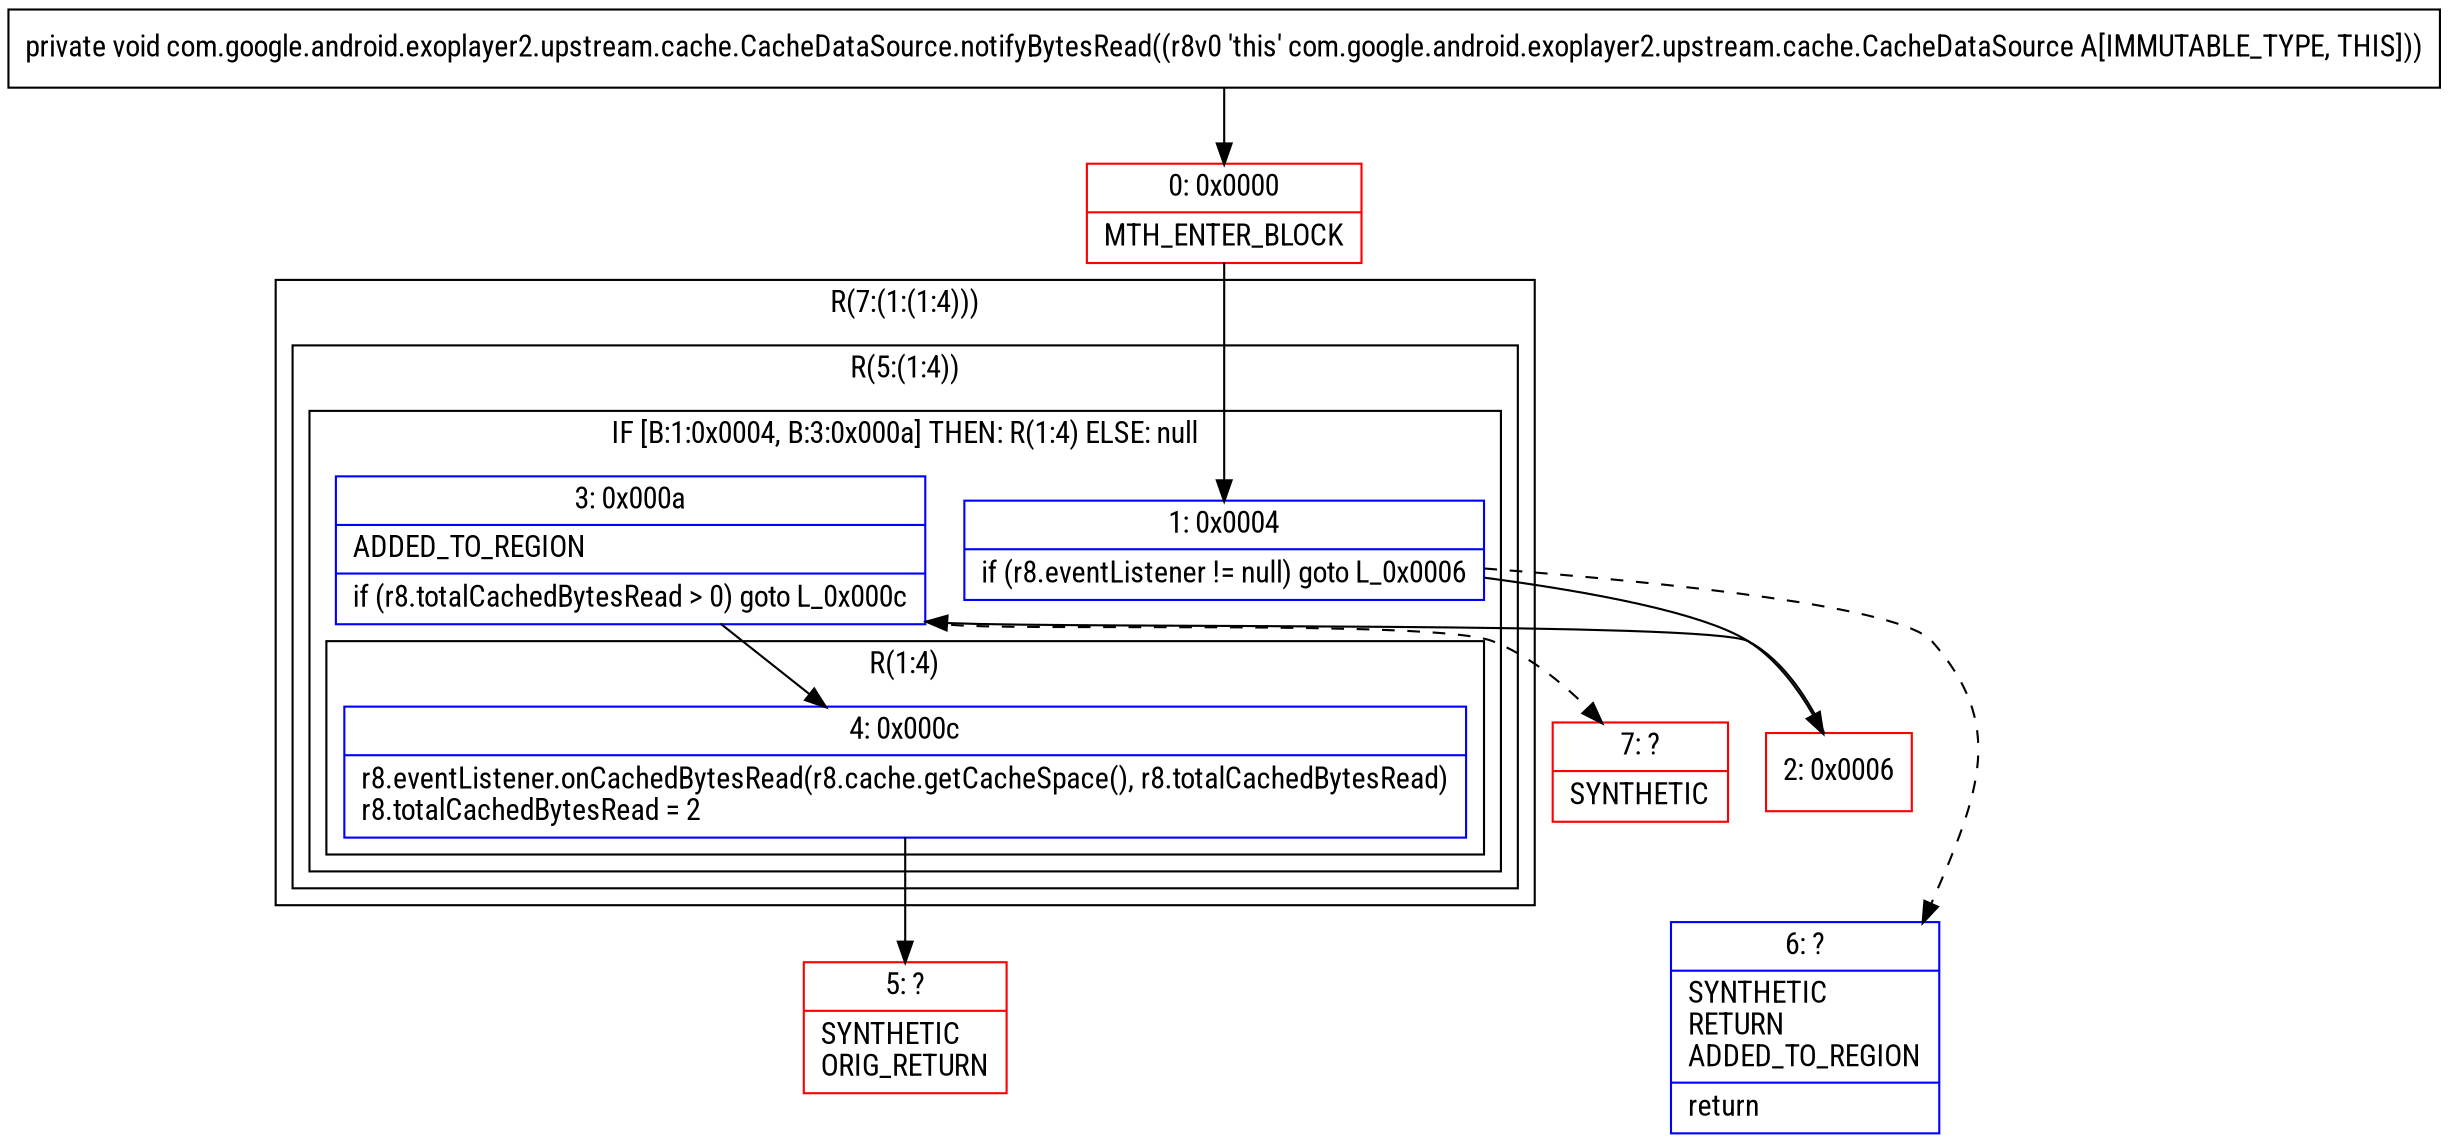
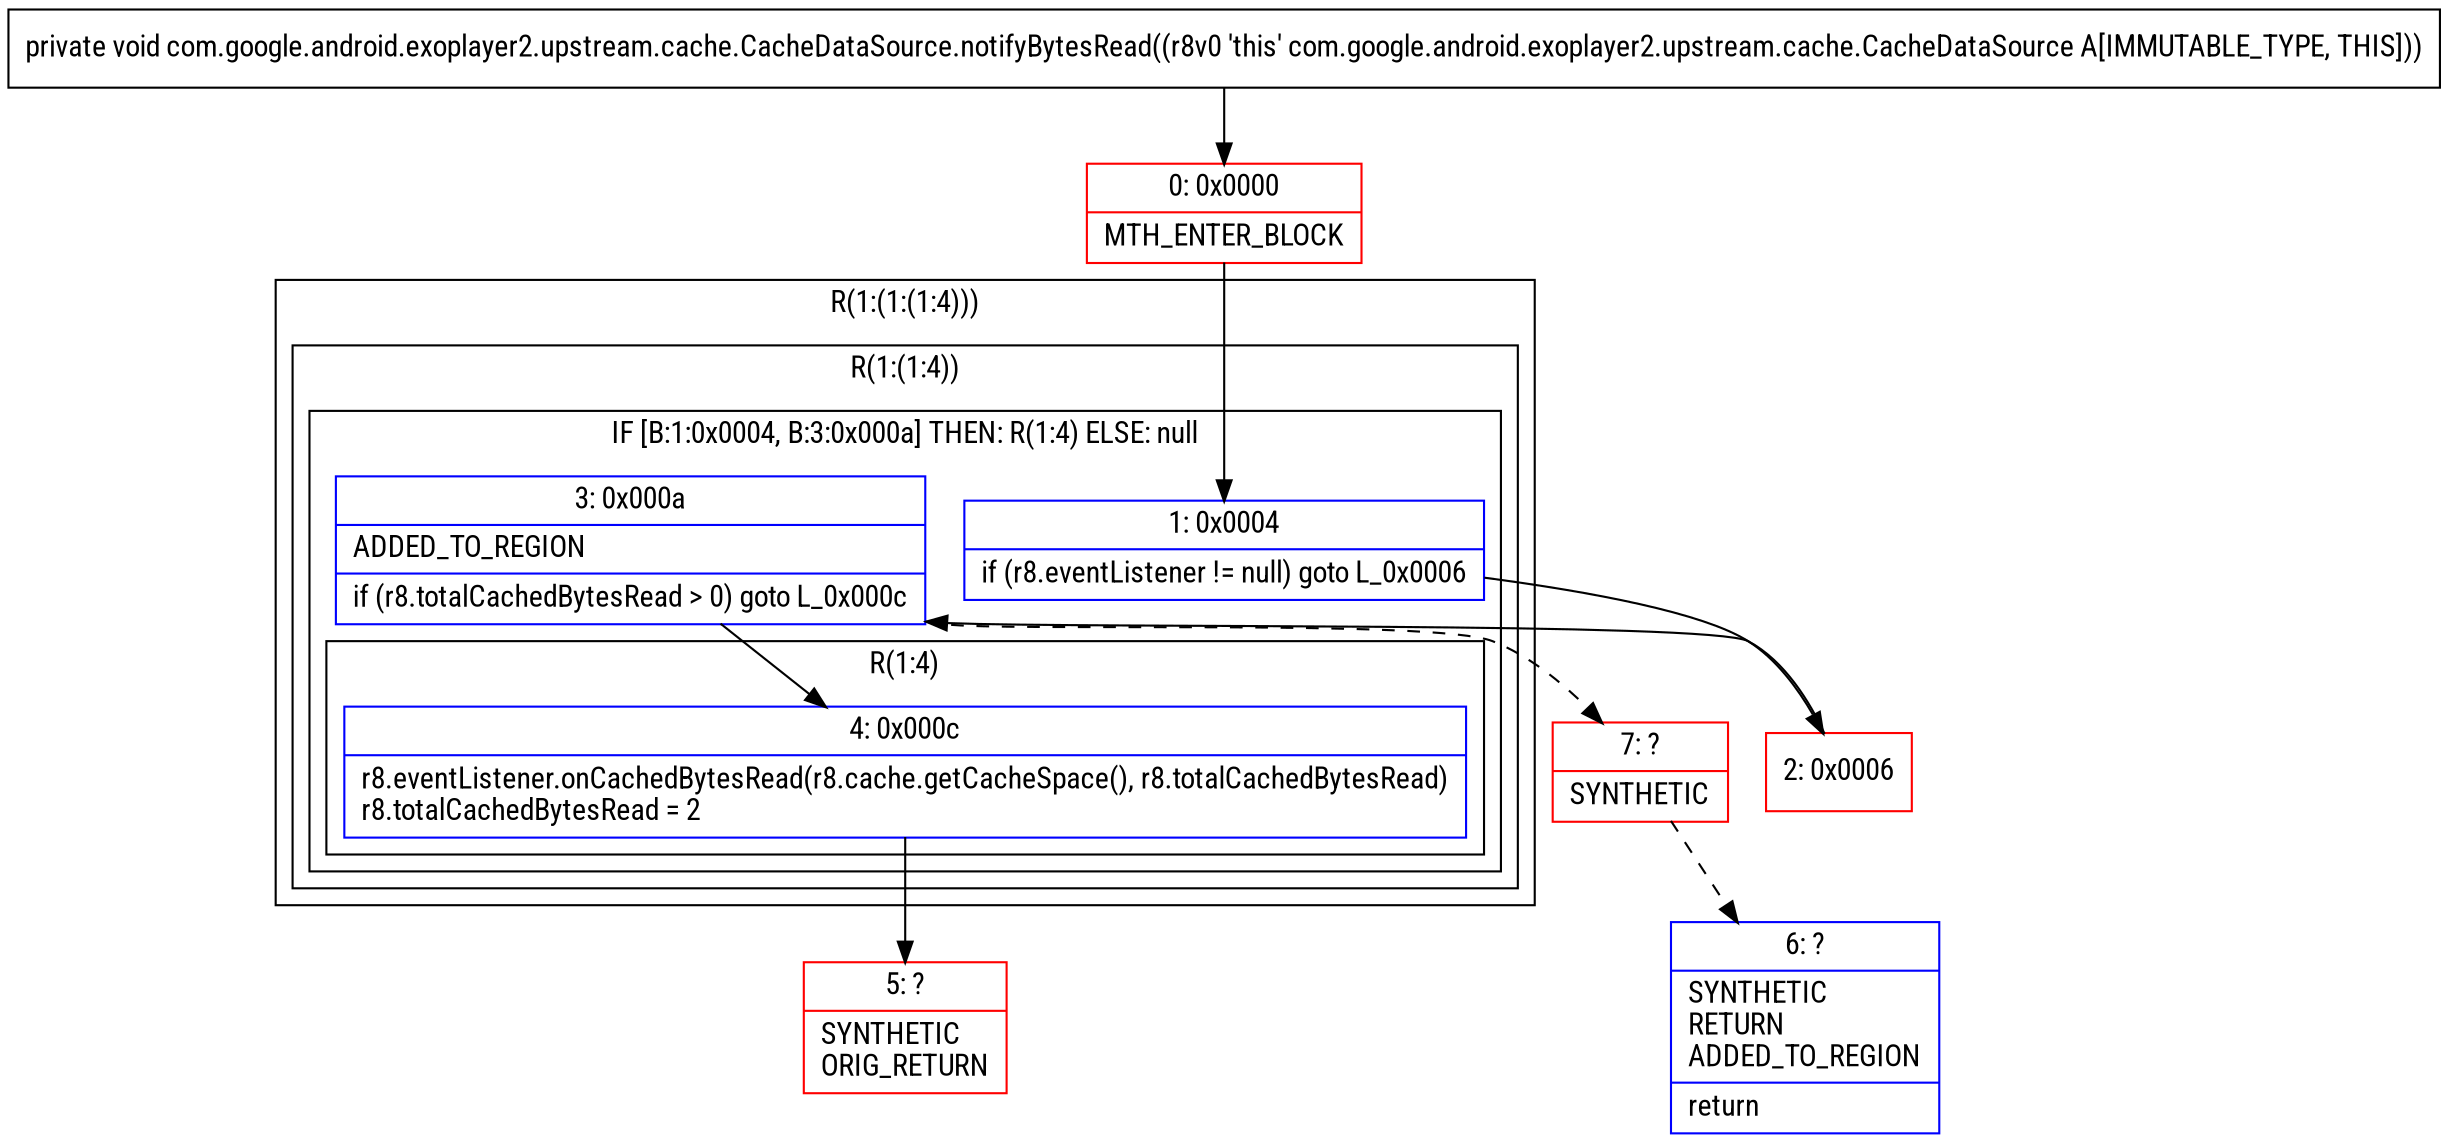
cluster "R(7:(1:(1:4)))": label "R(7:(1:(1:4)))" -> "R(1:(1:(1:4)))"
cluster "R(5:(1:4))": label "R(5:(1:4))" -> "R(1:(1:4))"
edge "1: 0x0004" -> "6: ?": now "7: ?" -> "6: ?"
